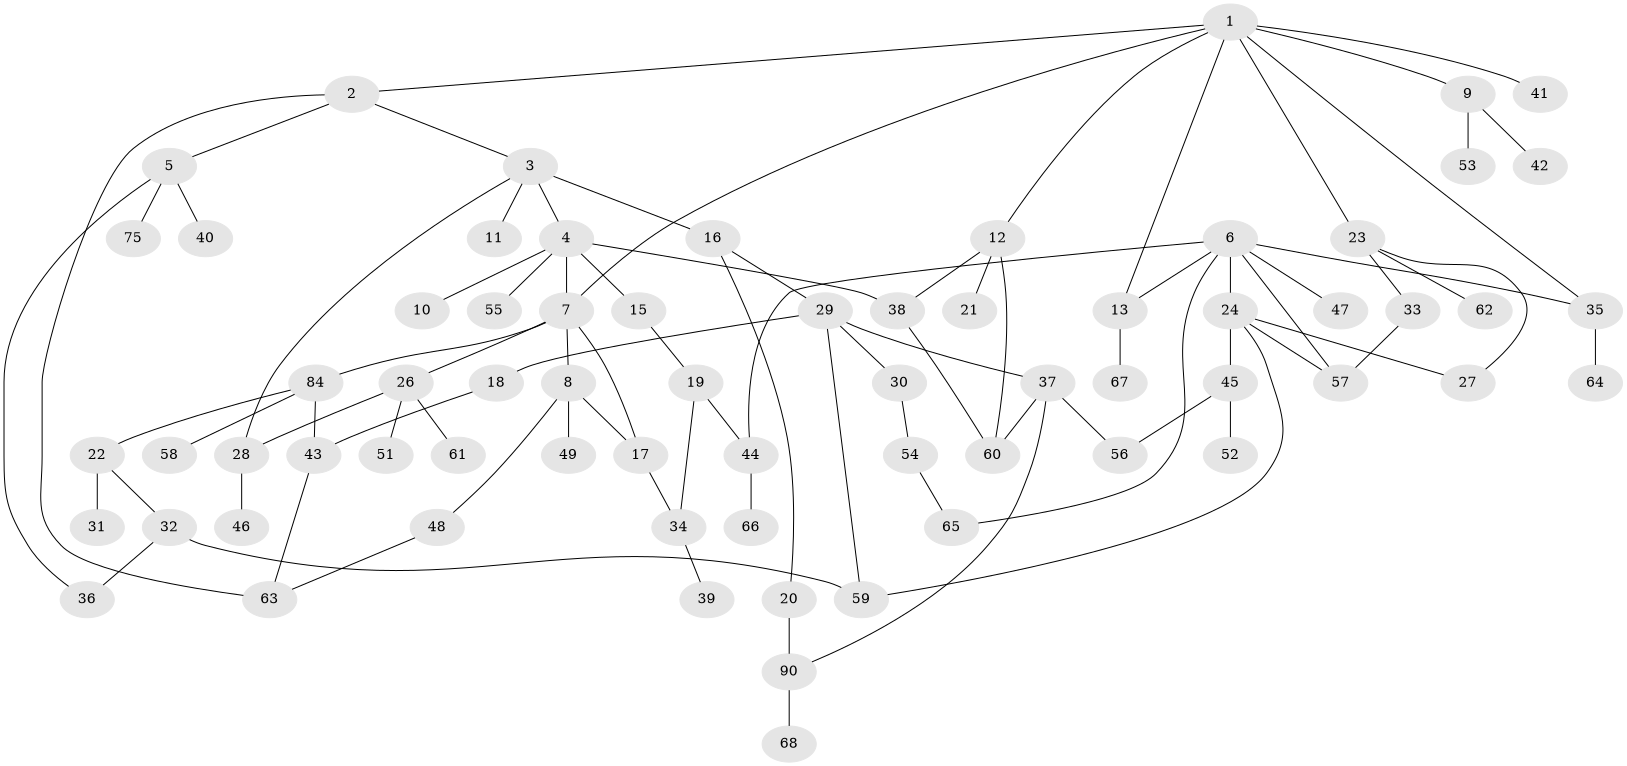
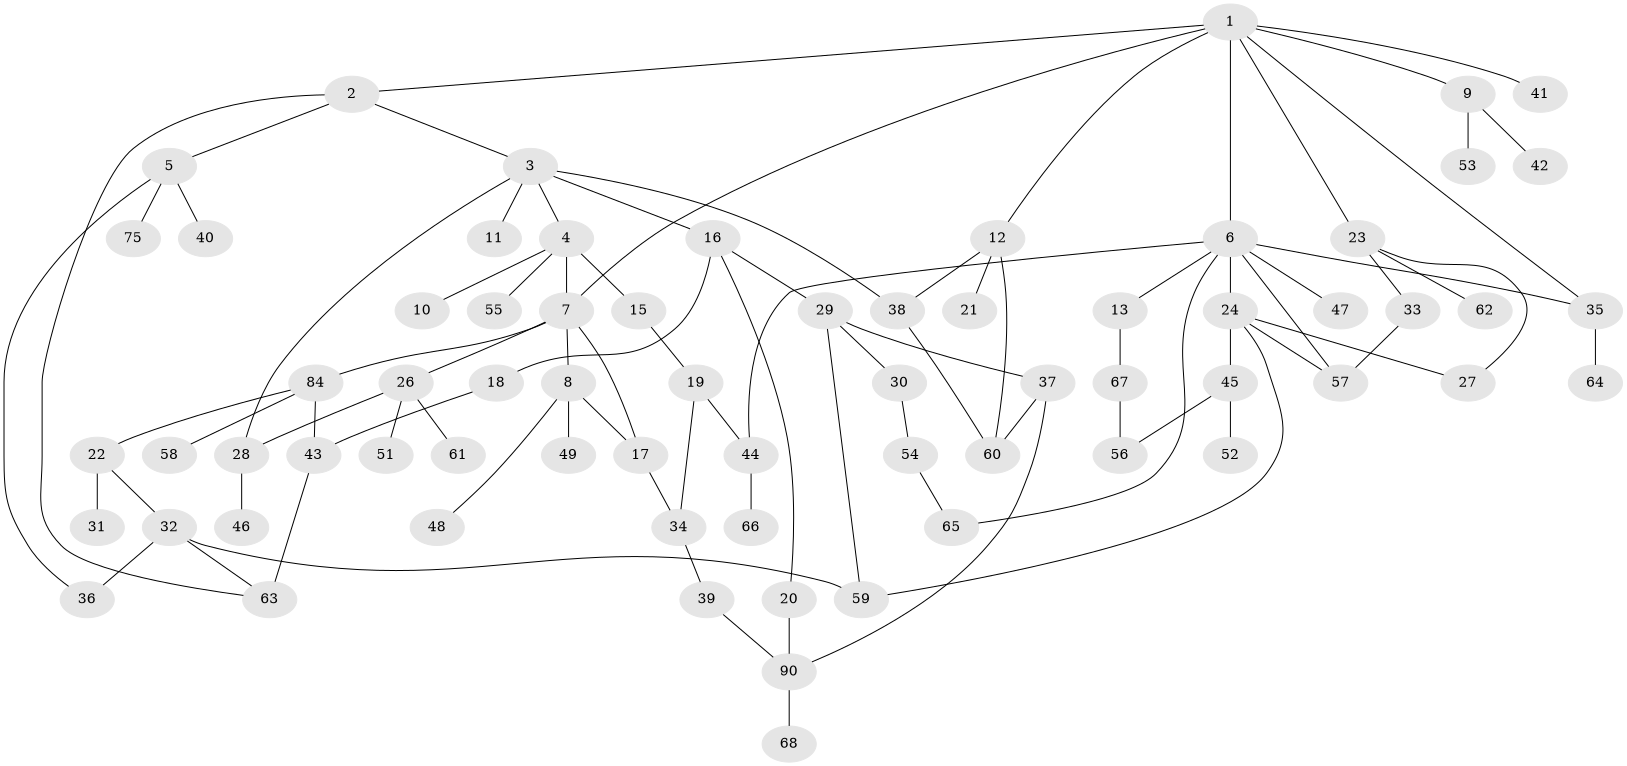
edge "1" -- "13": now "1" -- "6"
edge "4" -- "38": now "3" -- "38"
edge "29" -- "18": now "16" -- "18"
edge "37" -- "56": now "67" -- "56"
edge "48" -- "63": now "32" -- "63"
edge "39" -- "90": added
